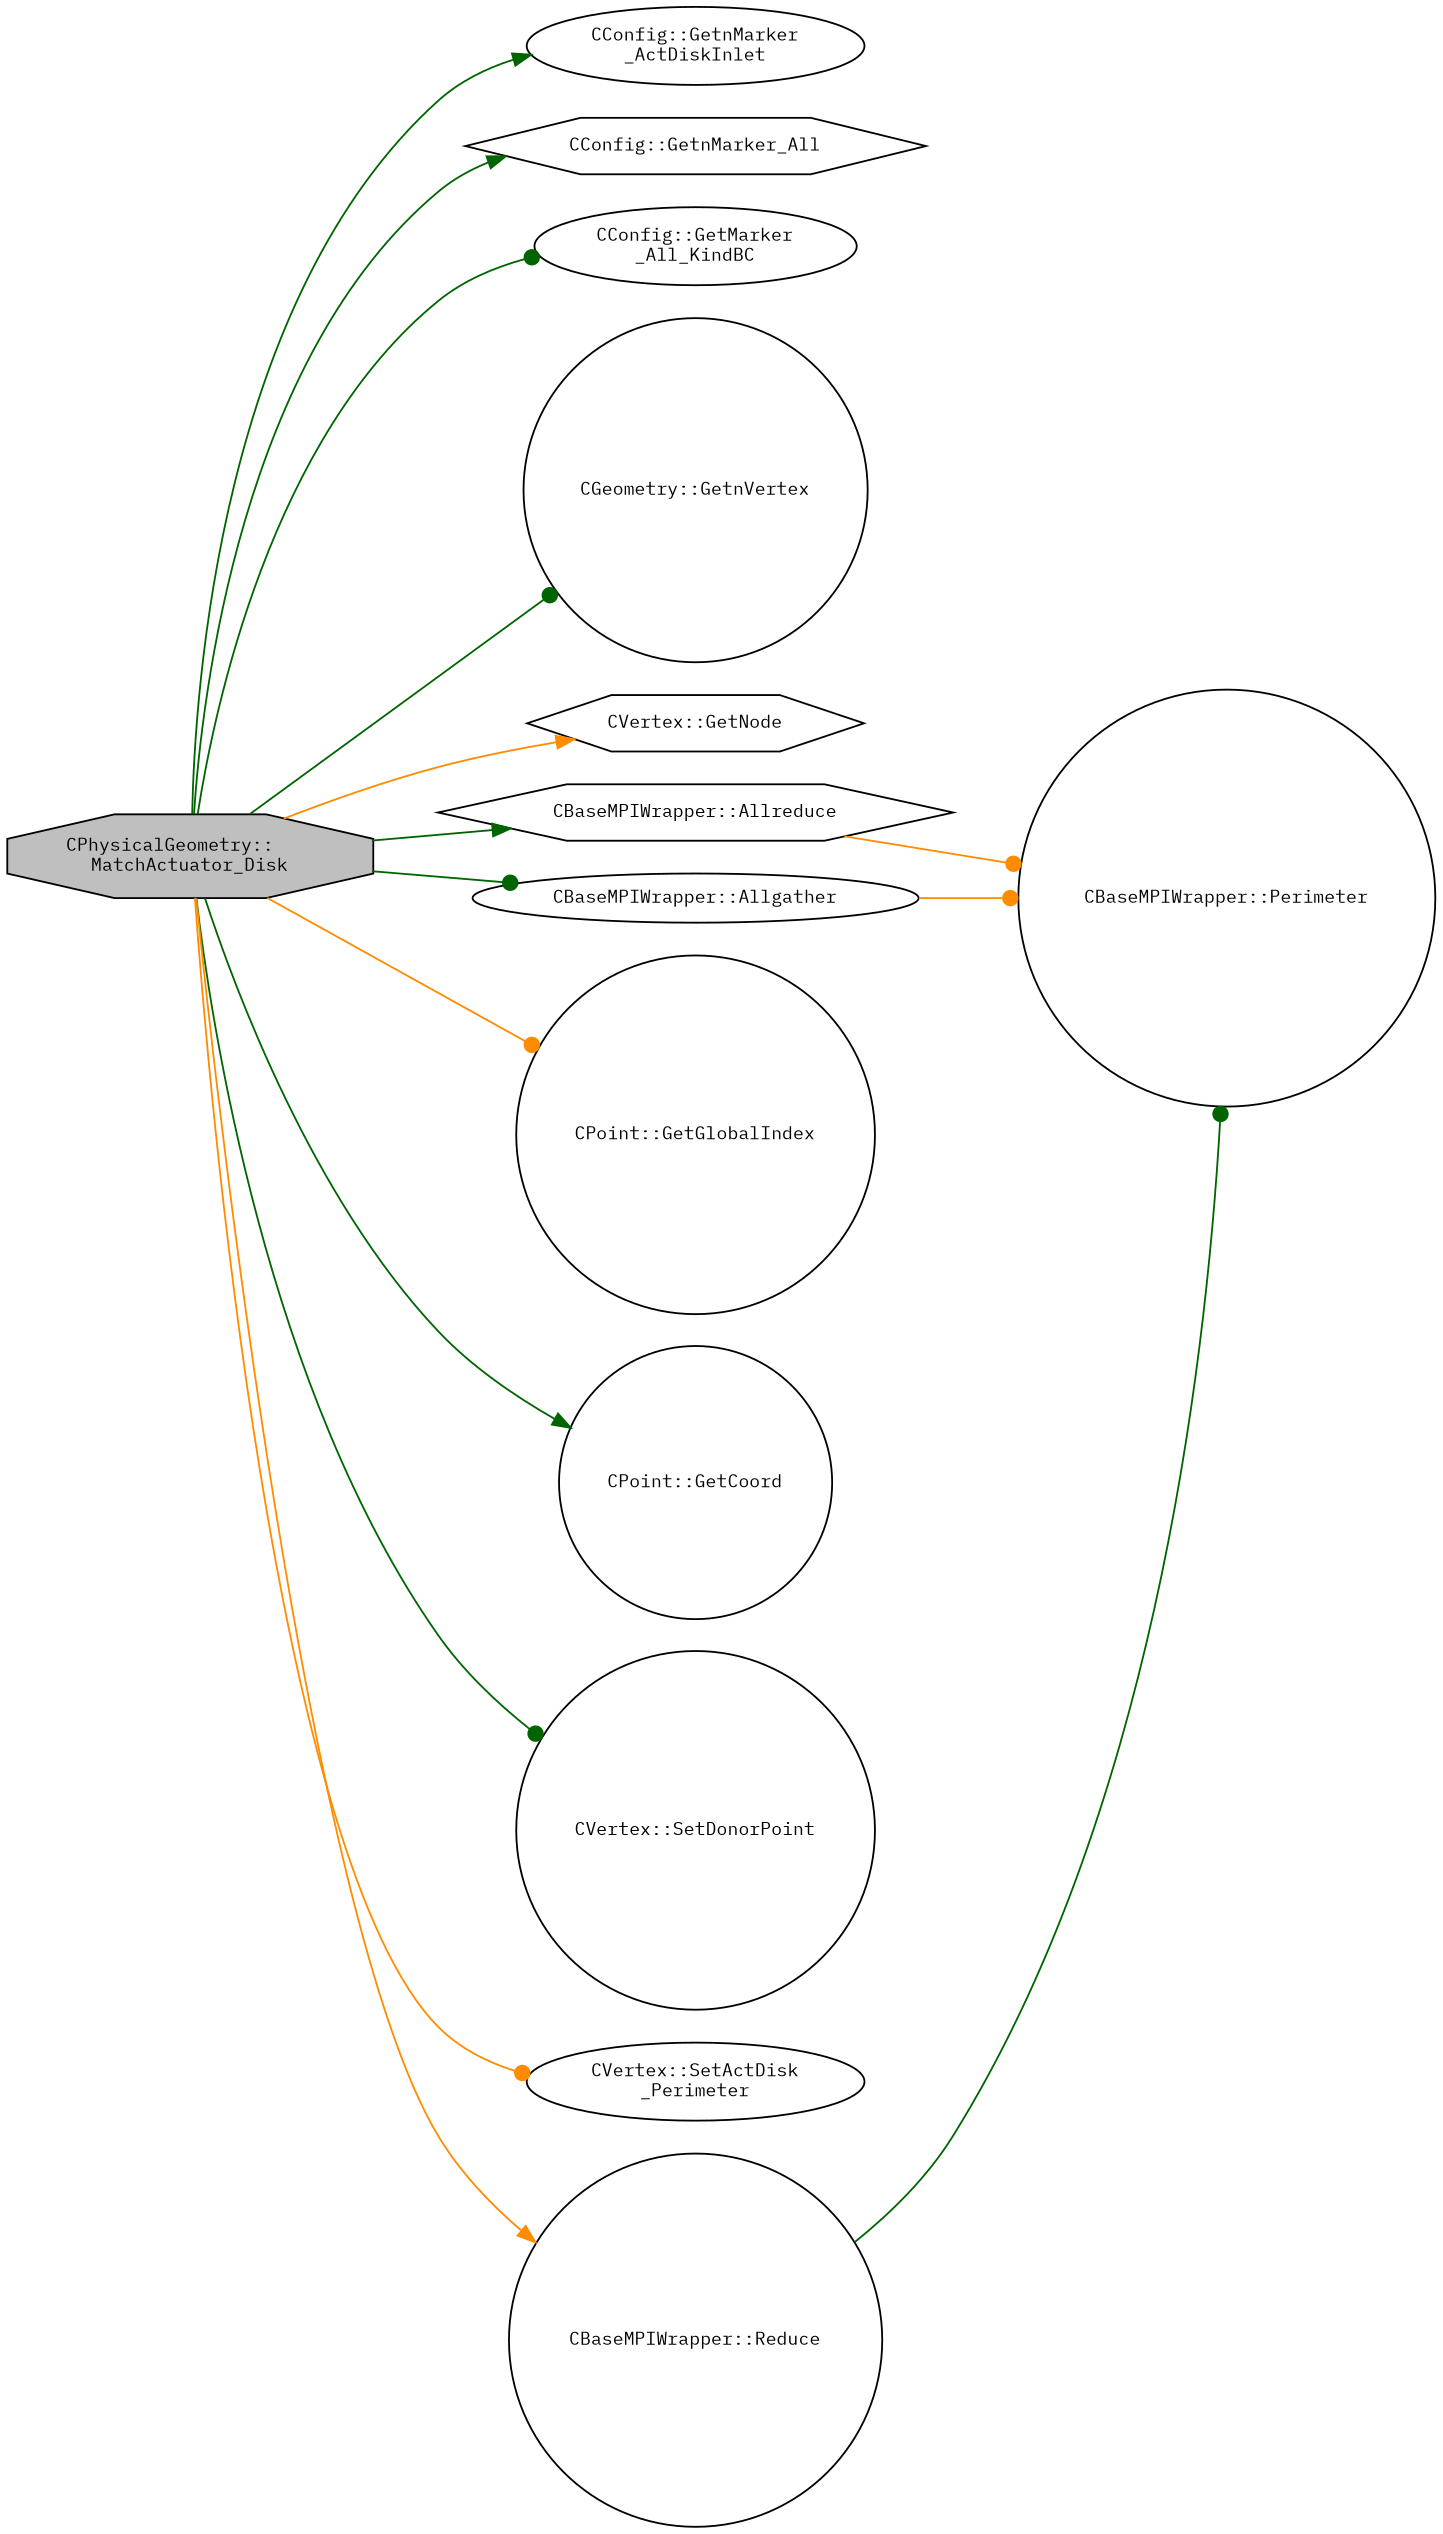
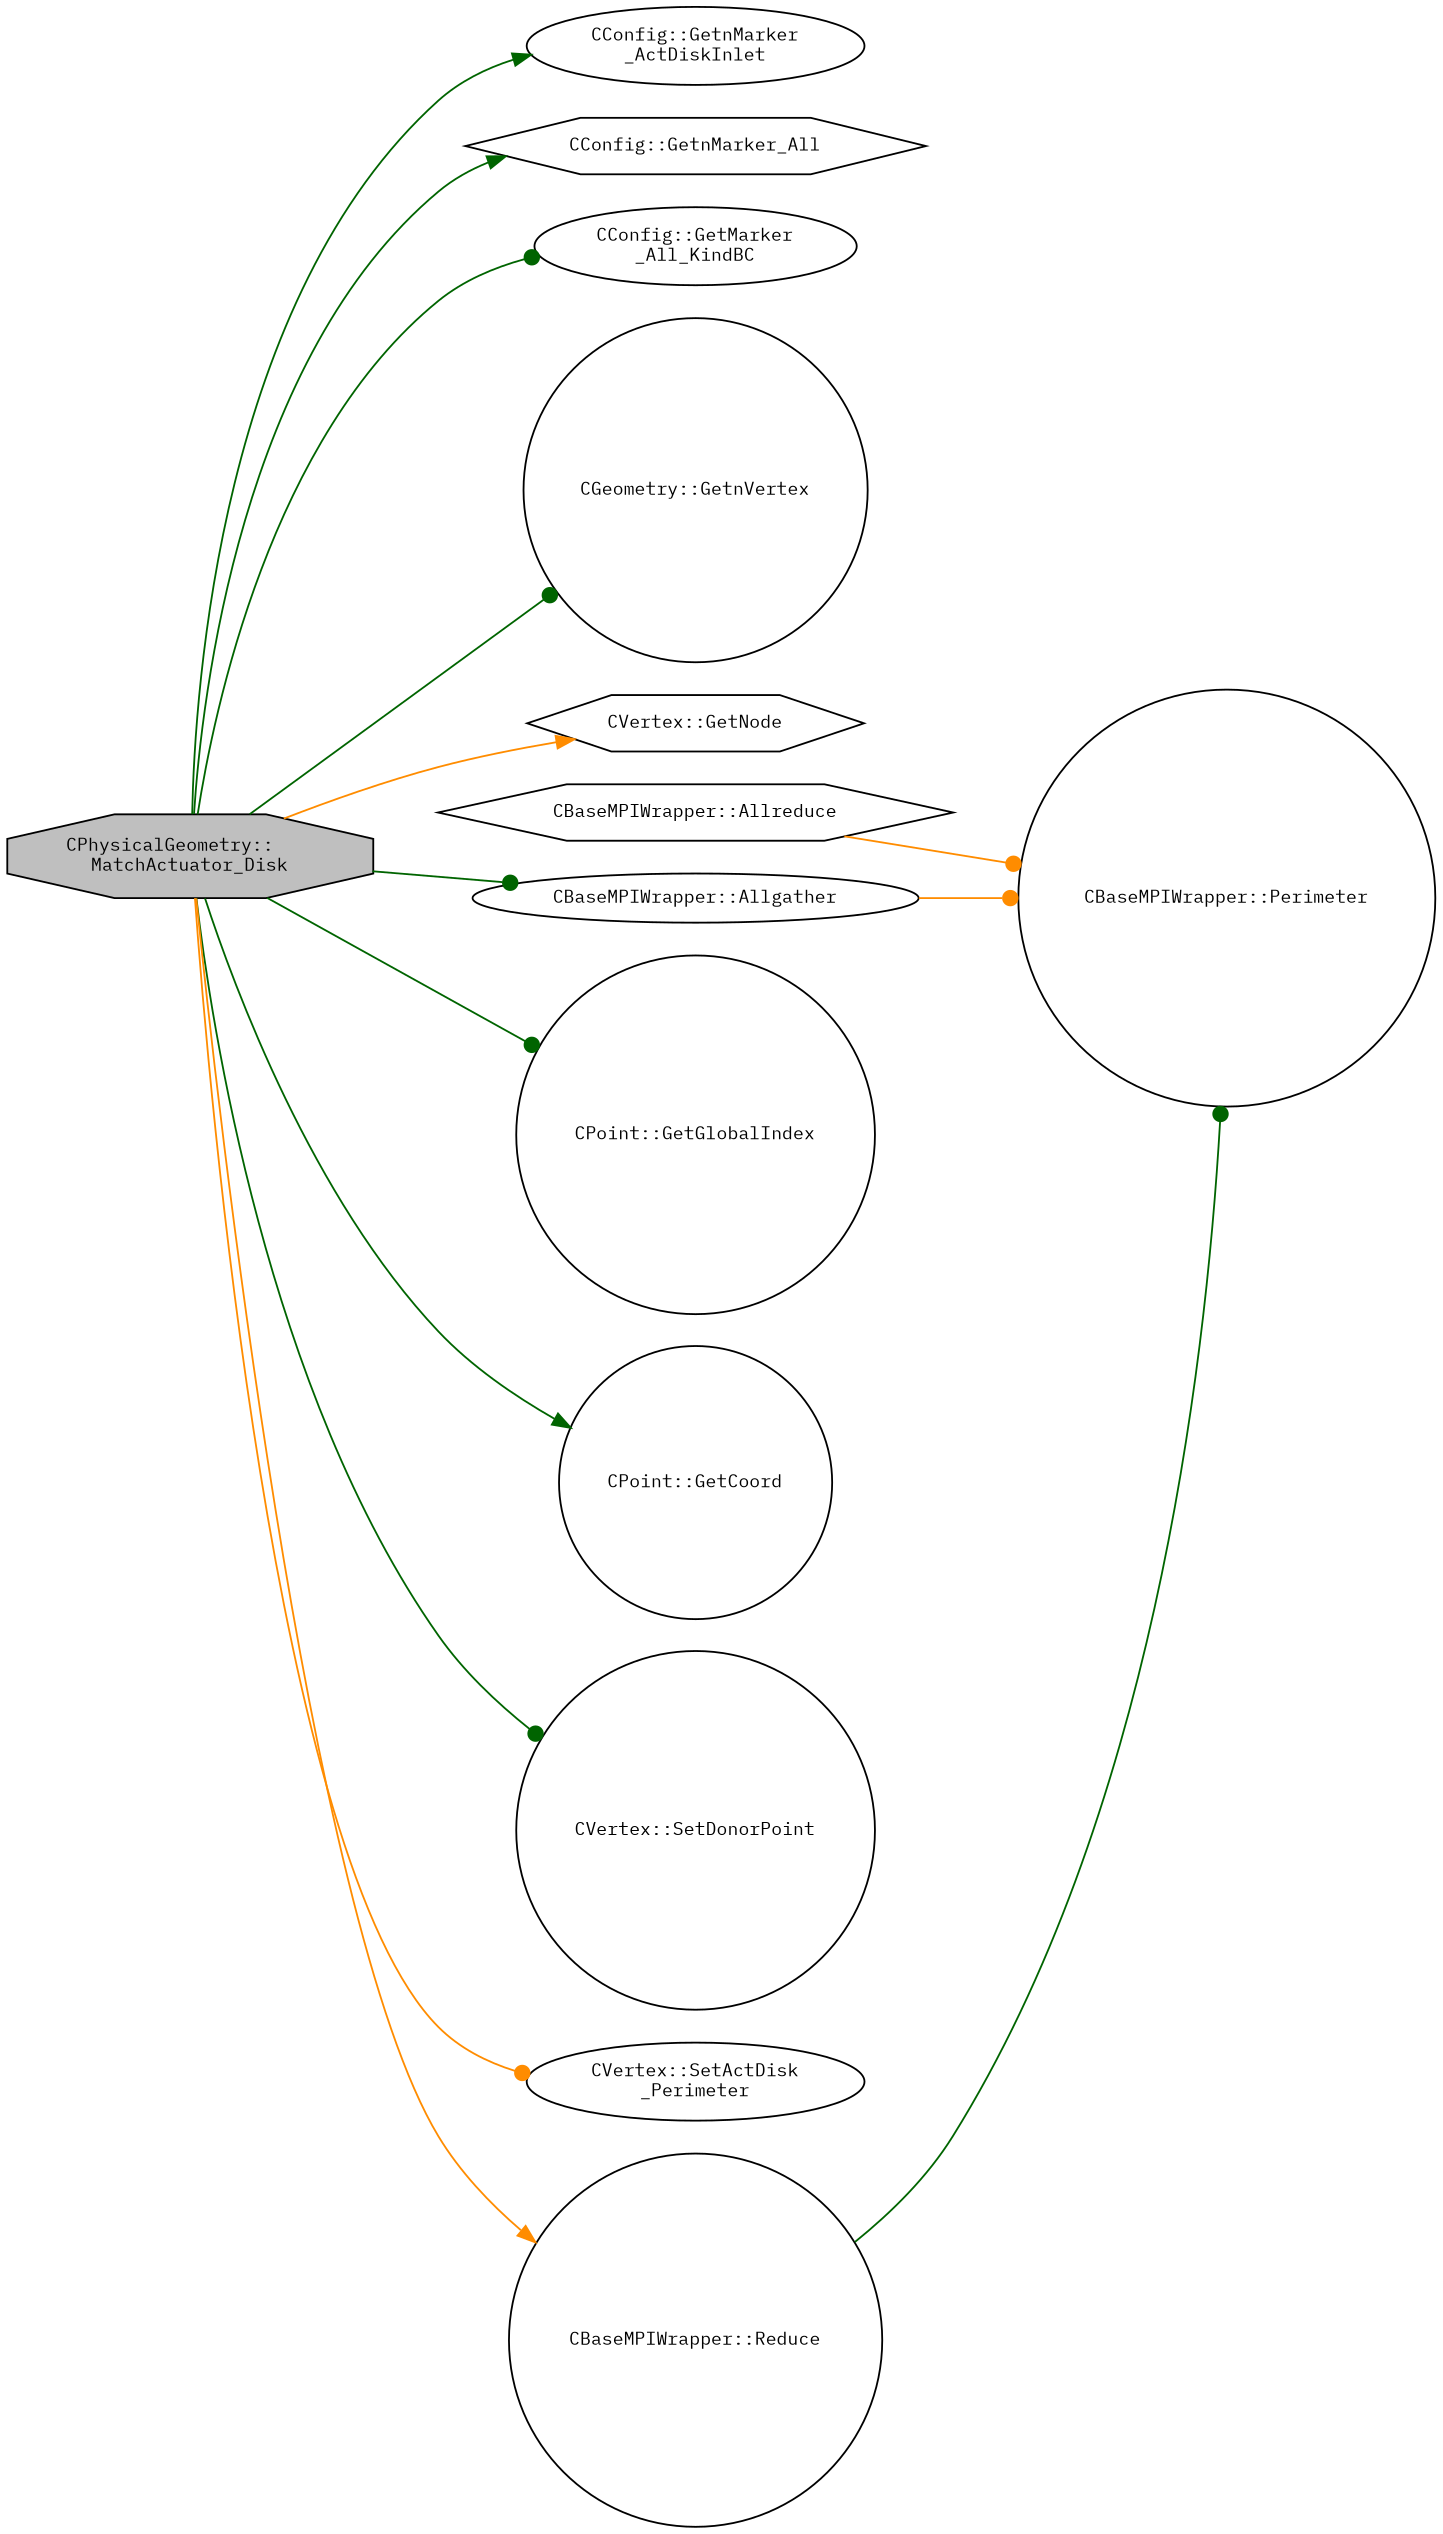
edge "CPhysicalGeometry:: MatchActuator_Disk" -> "CBaseMPIWrapper::Allreduce": removed
edge "CPhysicalGeometry:: MatchActuator_Disk" -> "CPoint::GetGlobalIndex": color darkorange -> darkgreen
